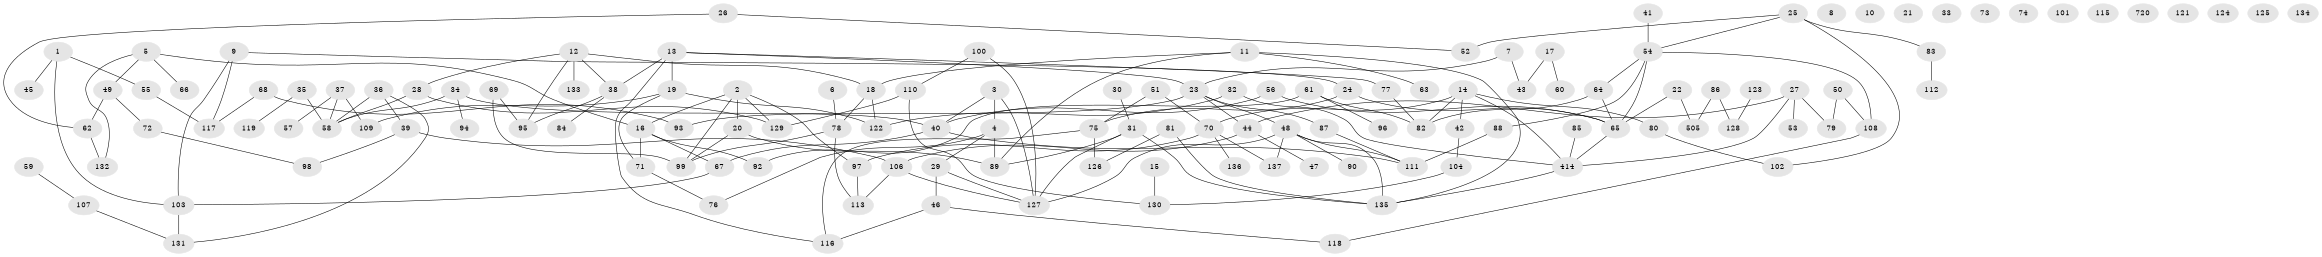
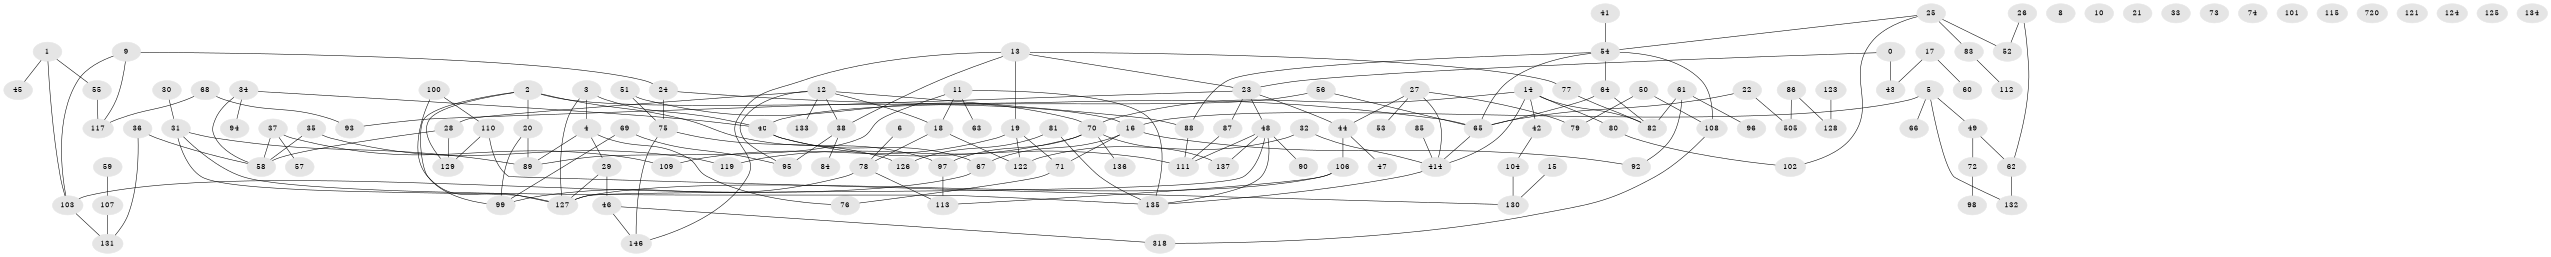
node "7": label "7" -> "0"
edge "12" -- "88": added
node "39": removed
edge "70" -- "119": added
node "116": label "116" -> "146"
node "118": label "118" -> "318"
